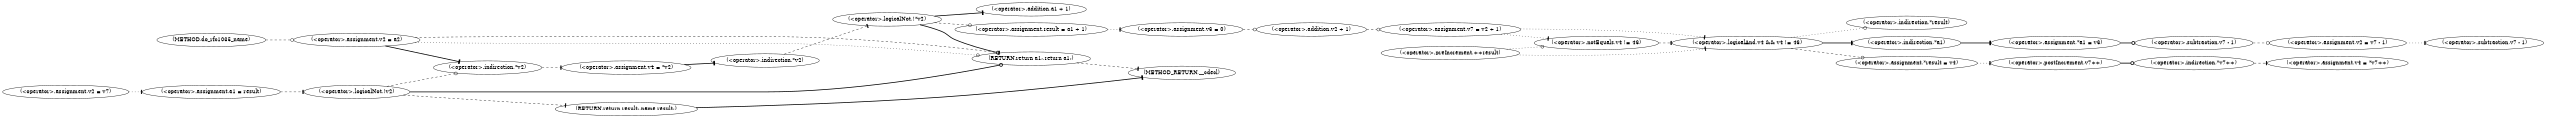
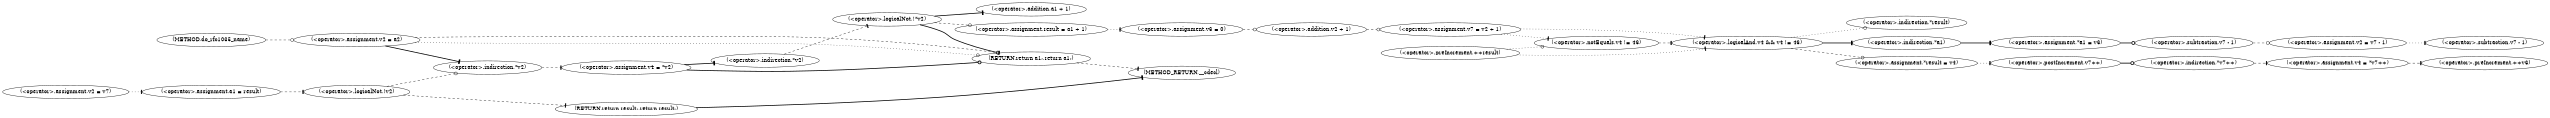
node "(<operator>.preIncrement,++v6)": added
edge "(<operator>.logicalNot,!v2)" -> "(RETURN,return a1;,return a1;)": now "(<operator>.assignment,v4 = *v2)" -> "(RETURN,return a1;,return a1;)"
node "(RETURN,return result;,name result;)": label "(RETURN,return result;,name result;)" -> "(RETURN,return result;,return result;)"
